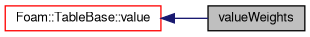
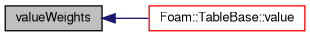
edge "valueWeights" -> "Foam::TableBase::value": reversed
